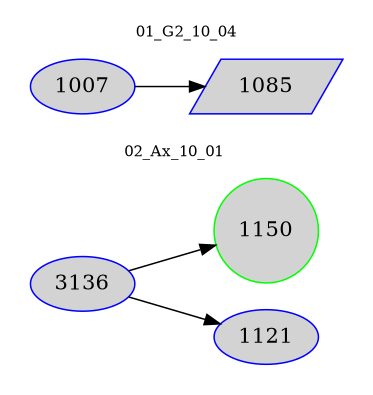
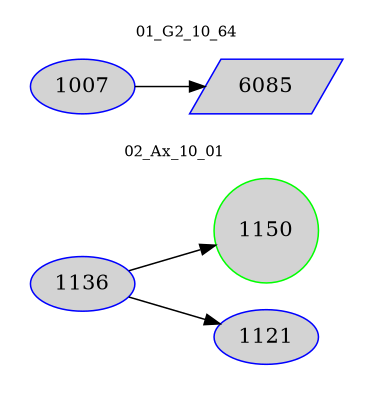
cluster "01_G2_10_04": label "01_G2_10_04" -> "01_G2_10_64"
node "1085": label "1085" -> "6085"
node "3136": label "3136" -> "1136"
